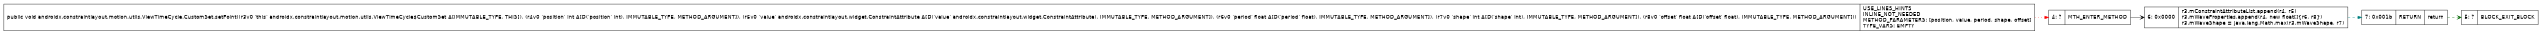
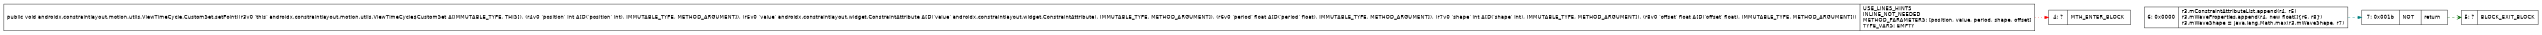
node "4: ?": text "MTH_ENTER_METHOD" -> "MTH_ENTER_BLOCK"
edge "4: ?" -> "6: 0x0000": removed
node "7: 0x001b": text "RETURN" -> "NOT"
